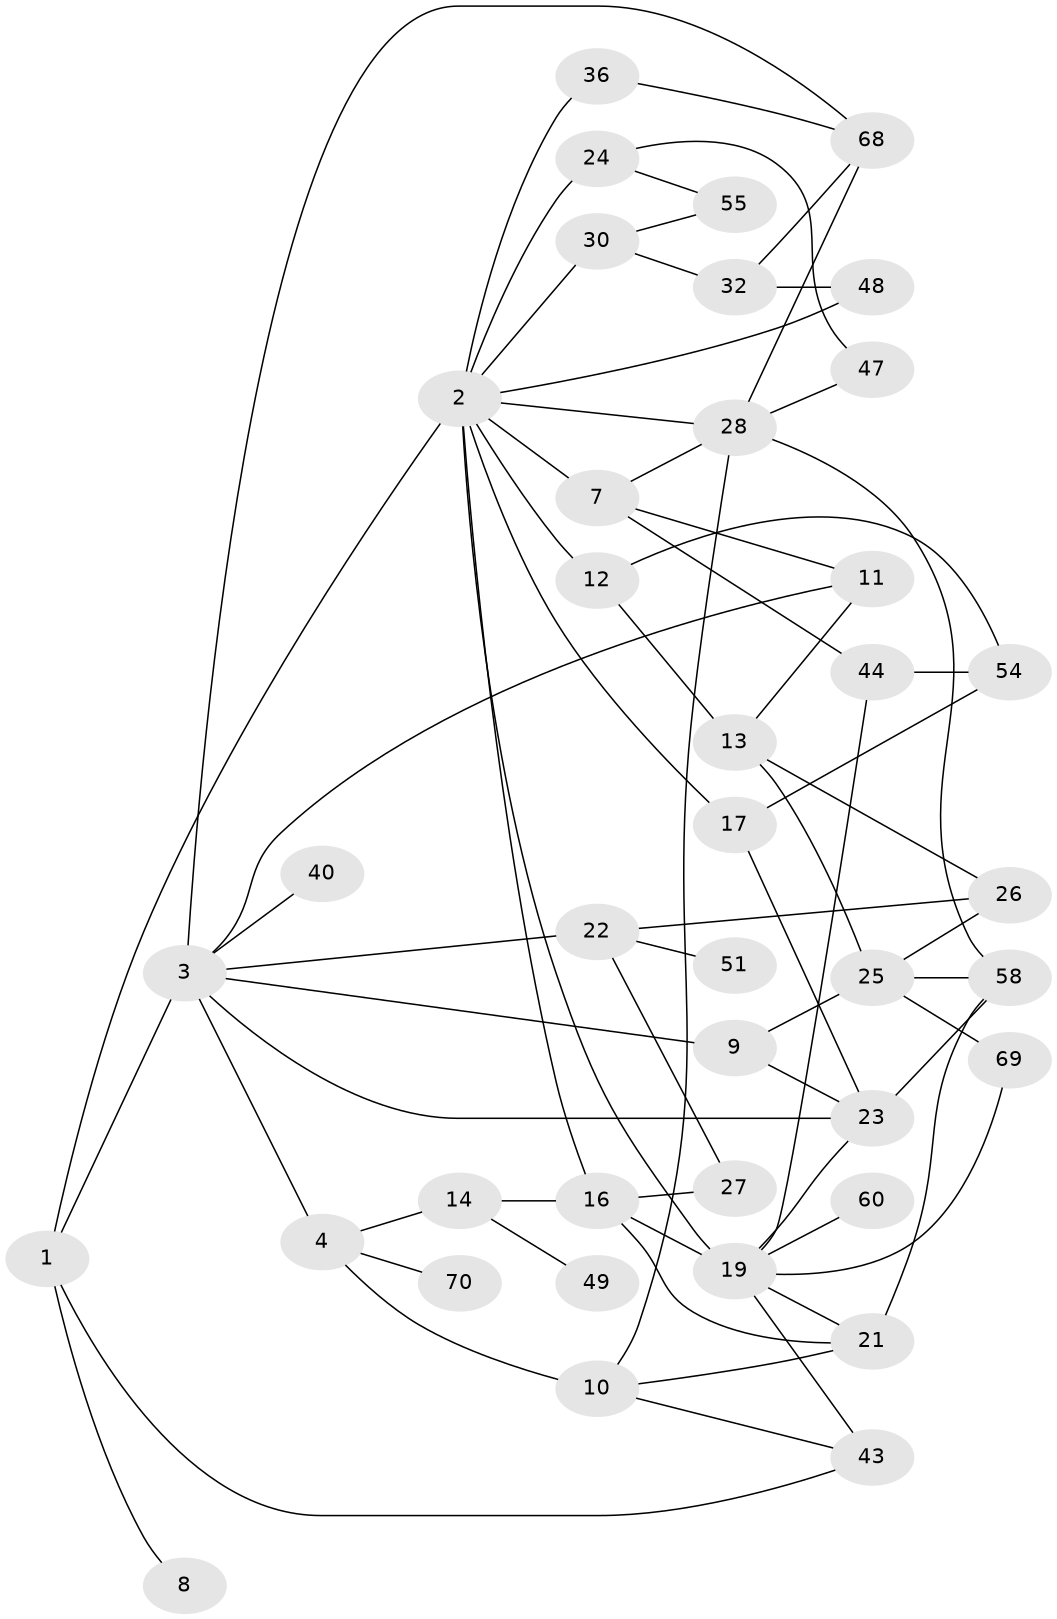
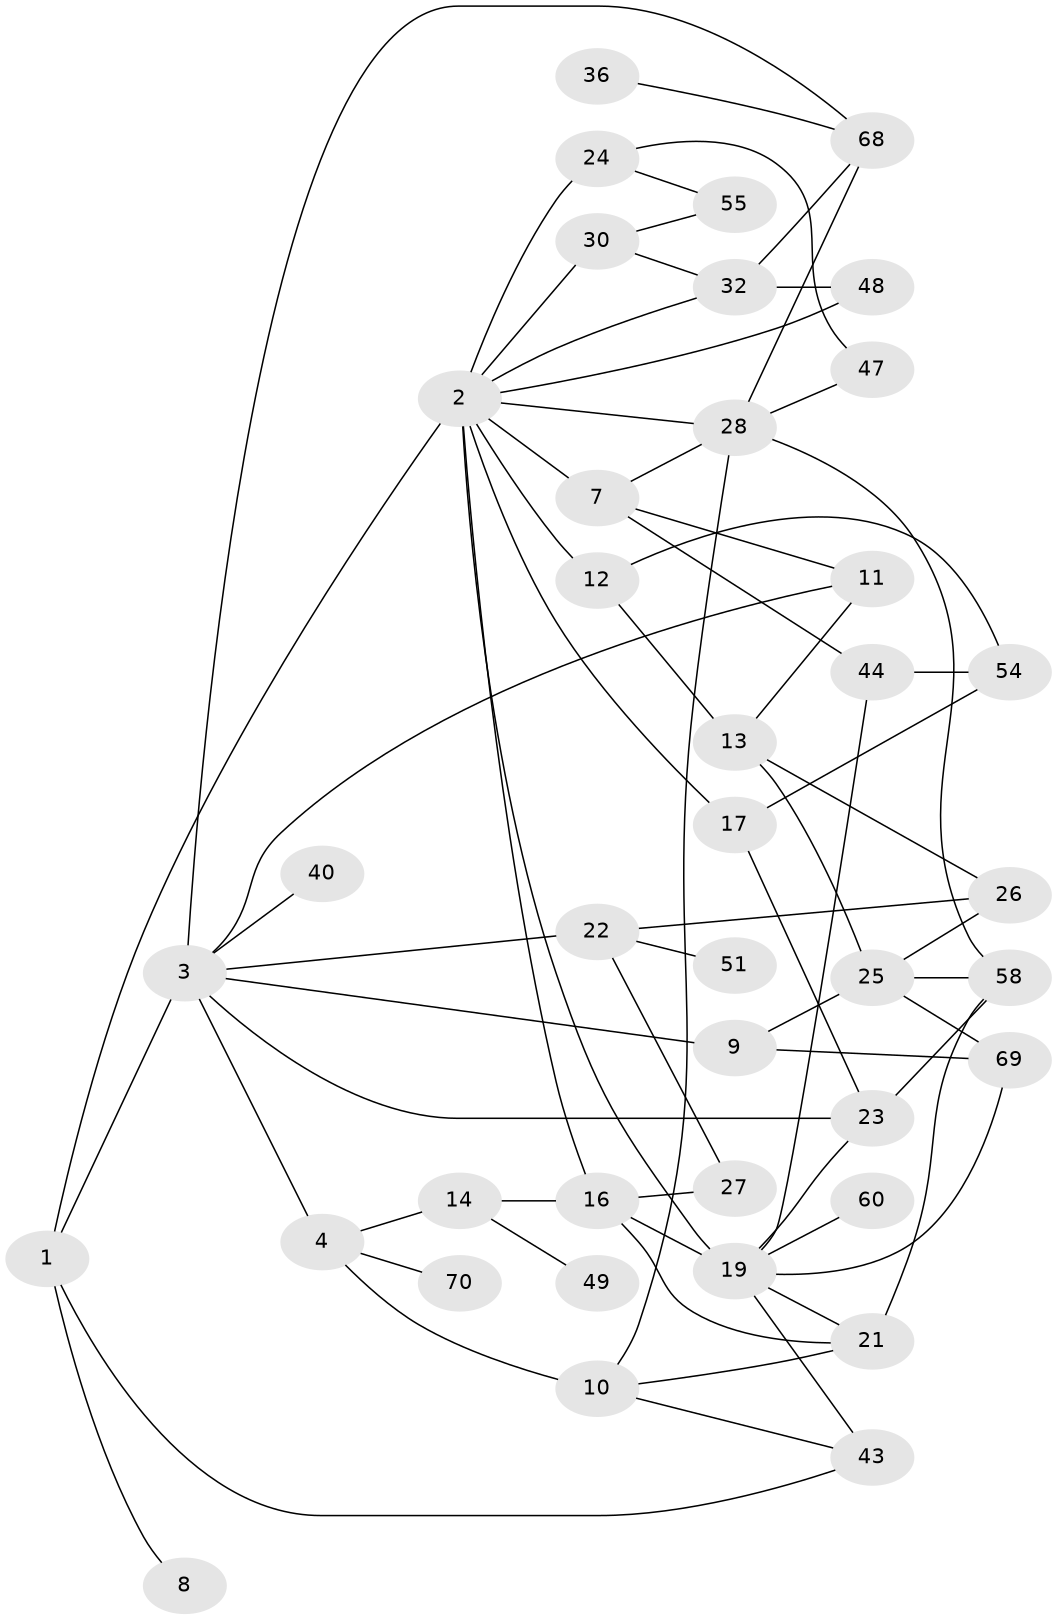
edge "36" -- "2": now "32" -- "2"
edge "9" -- "23": now "9" -- "69"
